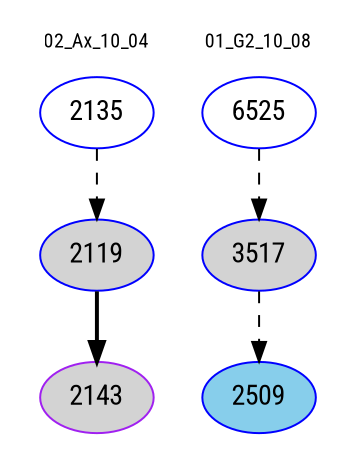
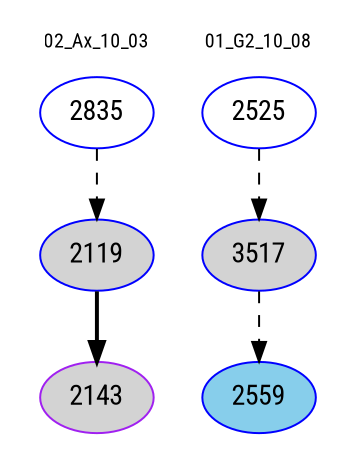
cluster "02_Ax_10_04": label "02_Ax_10_04" -> "02_Ax_10_03"
node "2135": label "2135" -> "2835"
node "6525": label "6525" -> "2525"
node "2509": label "2509" -> "2559"
